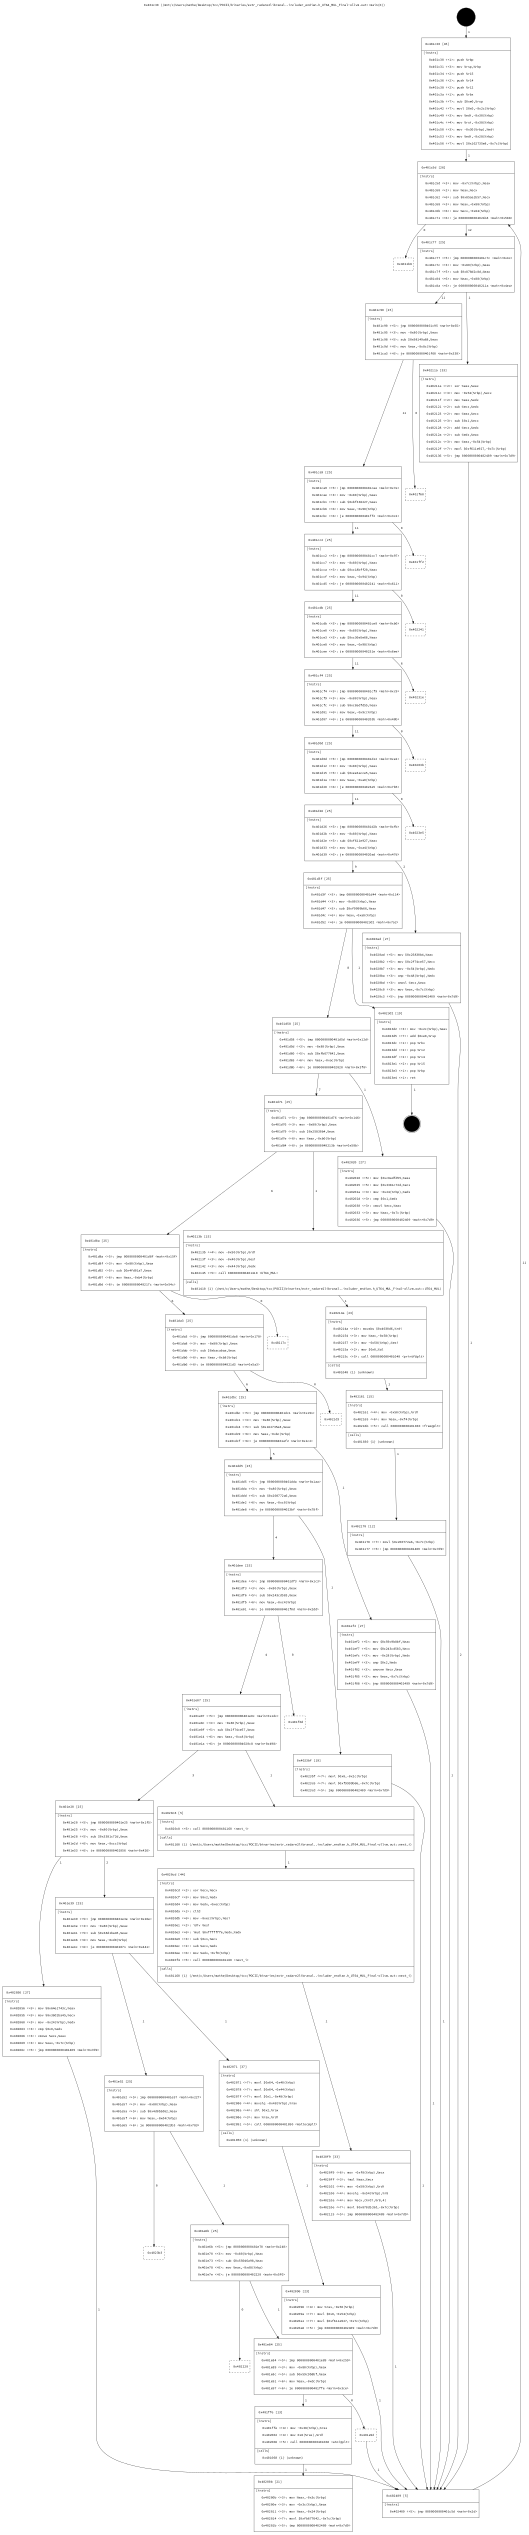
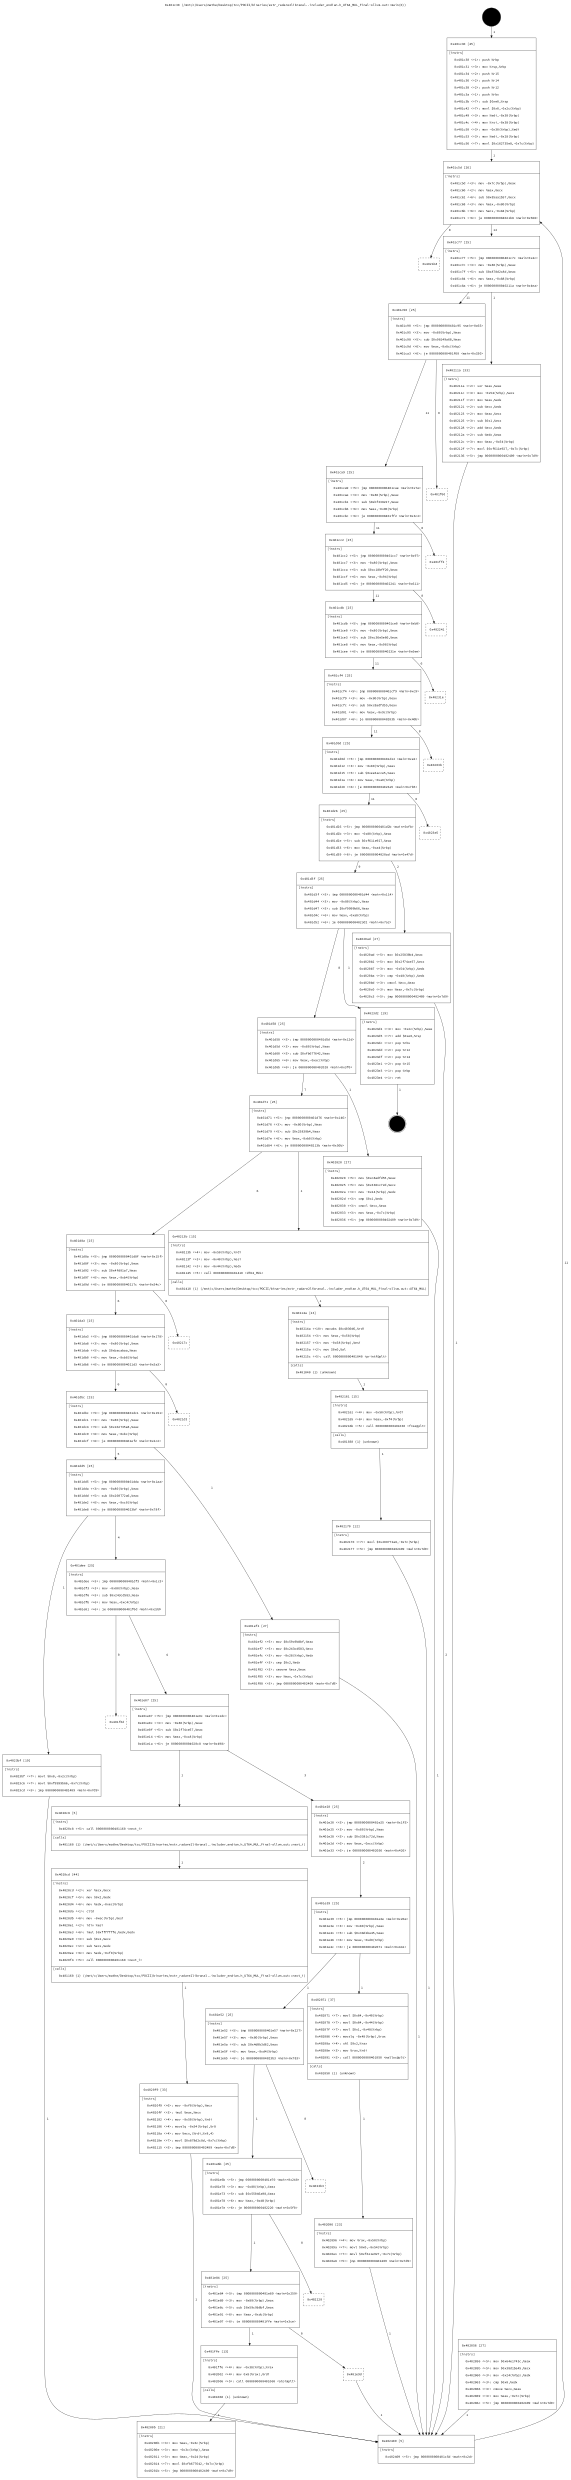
edge "0x401e20 [25]" -> "0x402056 [27]": removed, label "1"
